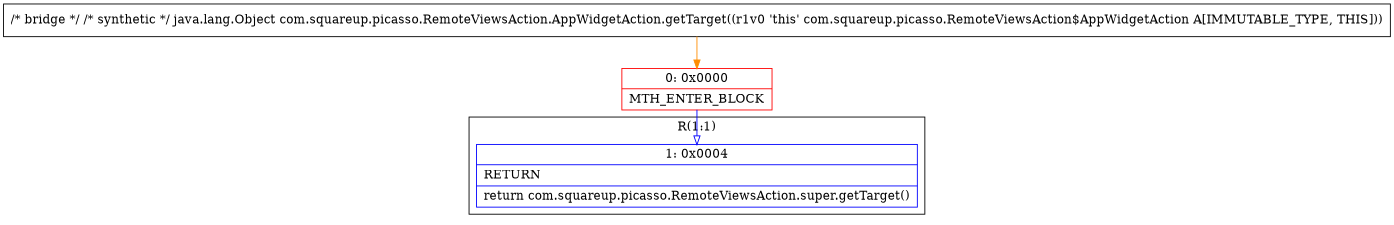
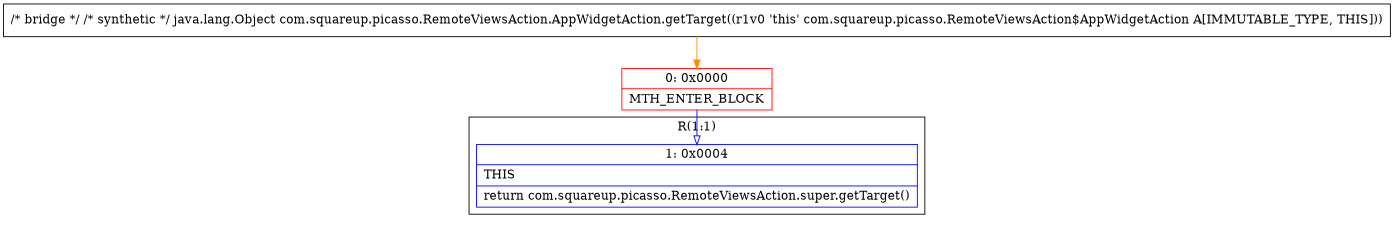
node "1: 0x0004": text "RETURN" -> "THIS"
